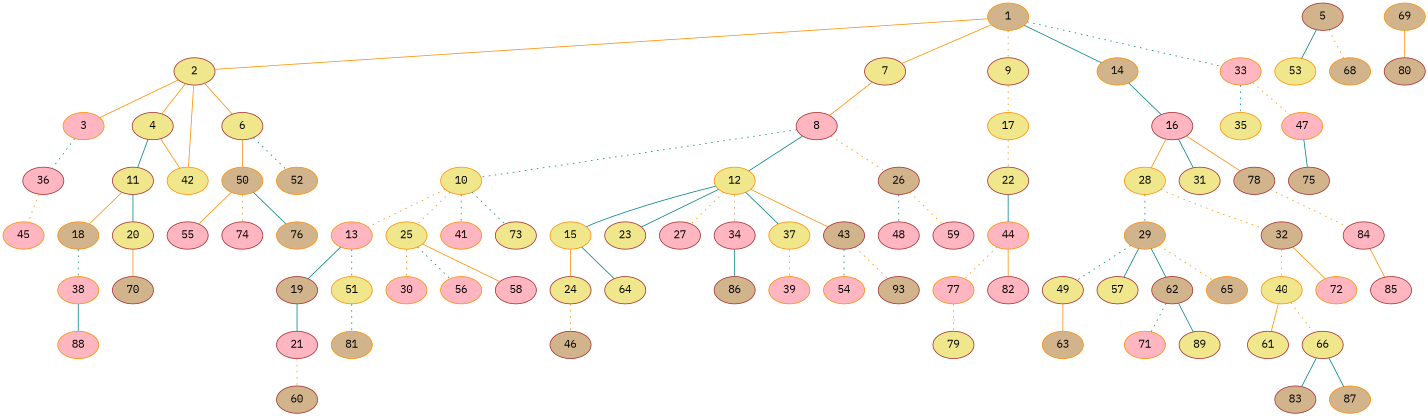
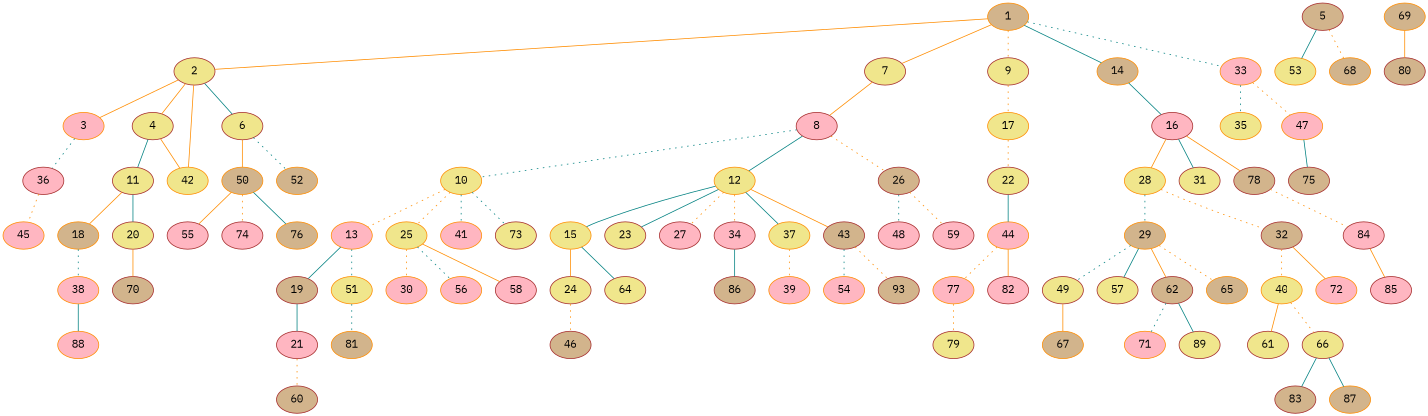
edge "2" -- "6": color darkorange -> teal
edge "29" -- "62": color teal -> darkorange
node "63": label "63" -> "67"
